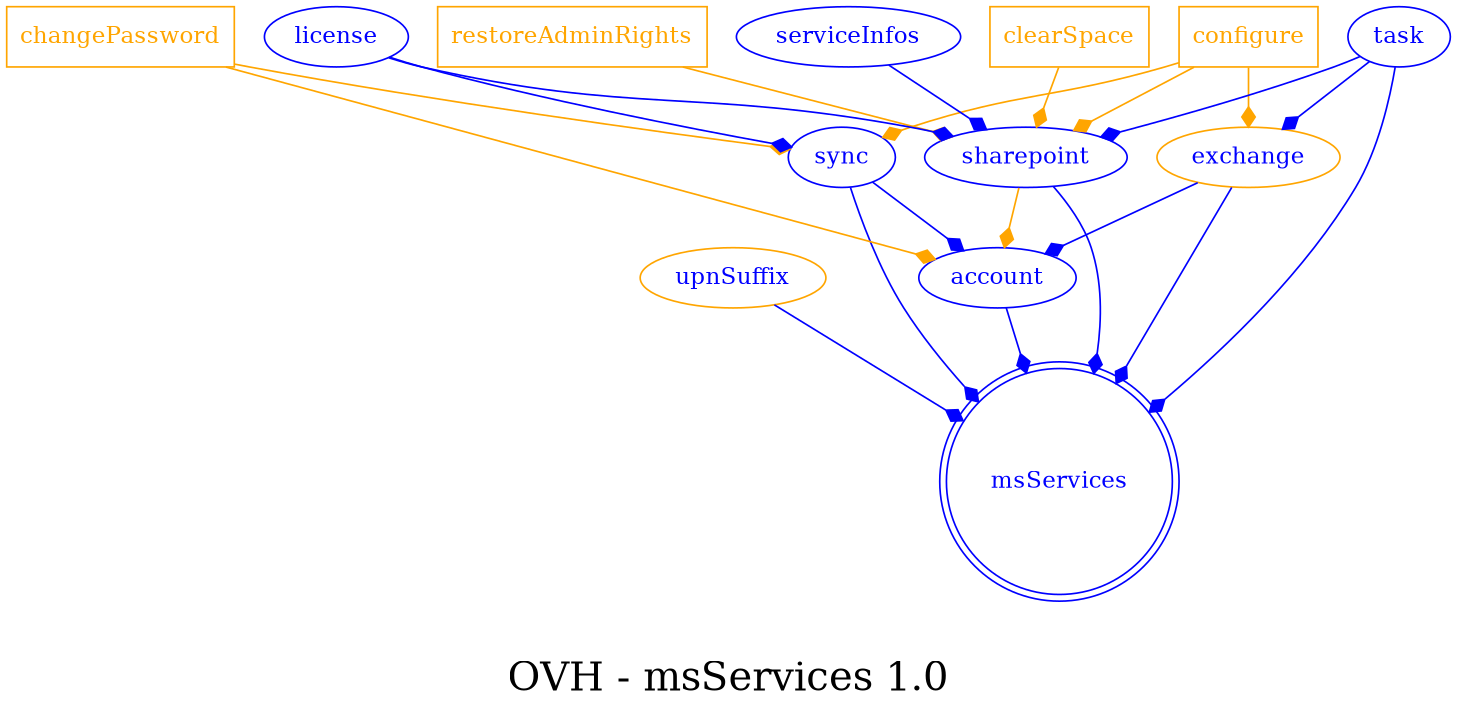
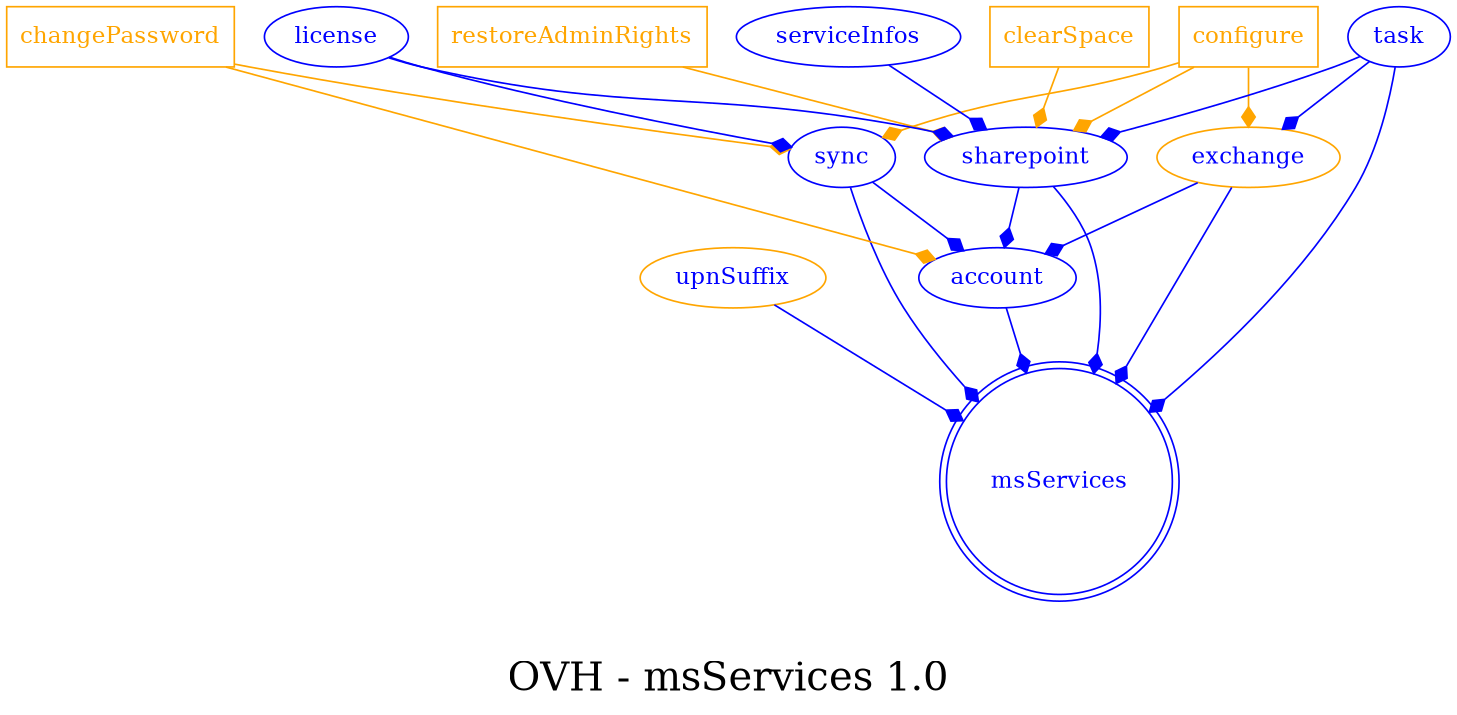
edge "sharepoint" -> "account": color orange -> blue
